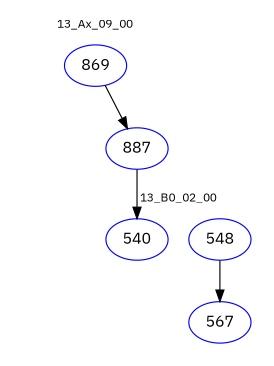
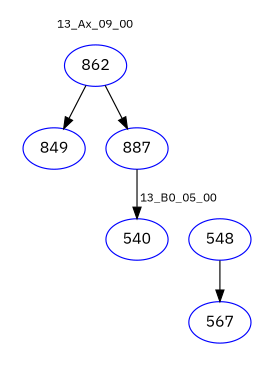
node "869": label "869" -> "862"
node "849": added
cluster "13_B0_02_00": label "13_B0_02_00" -> "13_B0_05_00"
